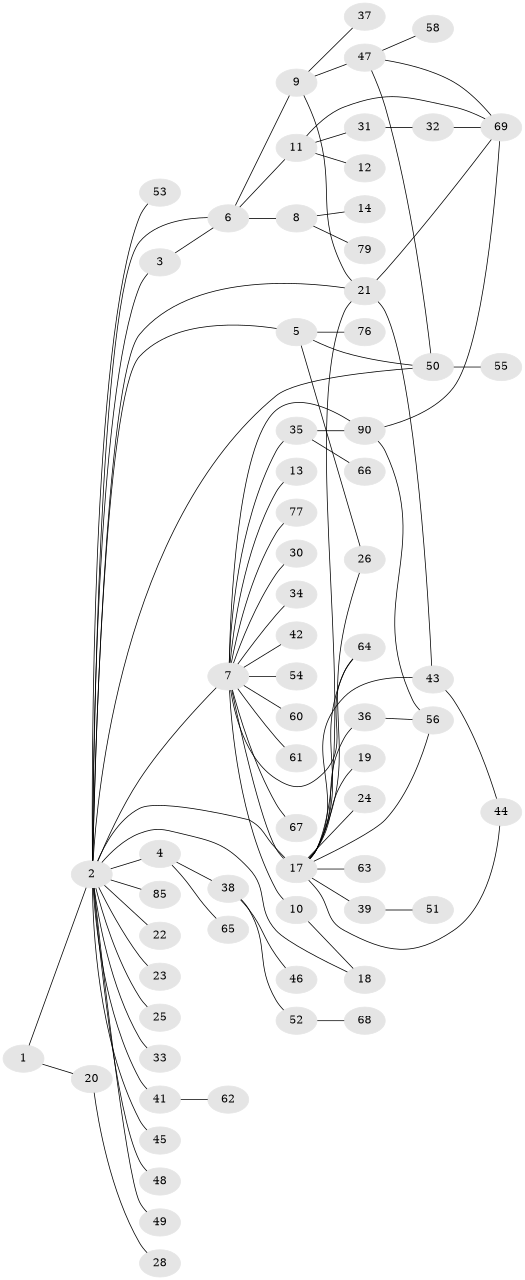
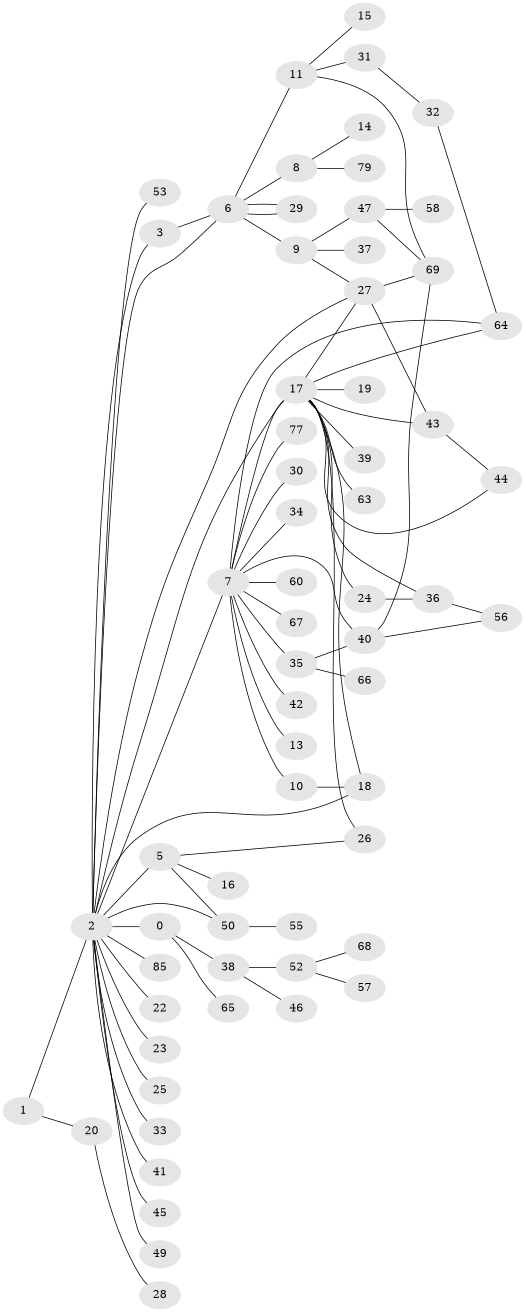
edge "32" -- "69": now "32" -- "64"
node "12": label "12" -> "15"
node "29": added
edge "47" -- "50": removed
node "21": label "21" -> "27"
node "76": label "76" -> "16"
node "90": label "90" -> "40"
edge "24" -- "36": added
node "54": removed
node "61": removed
edge "56" -- "17": now "18" -- "17"
node "4": label "4" -> "0"
node "51": removed
node "57": added
node "62": removed
node "48": removed
